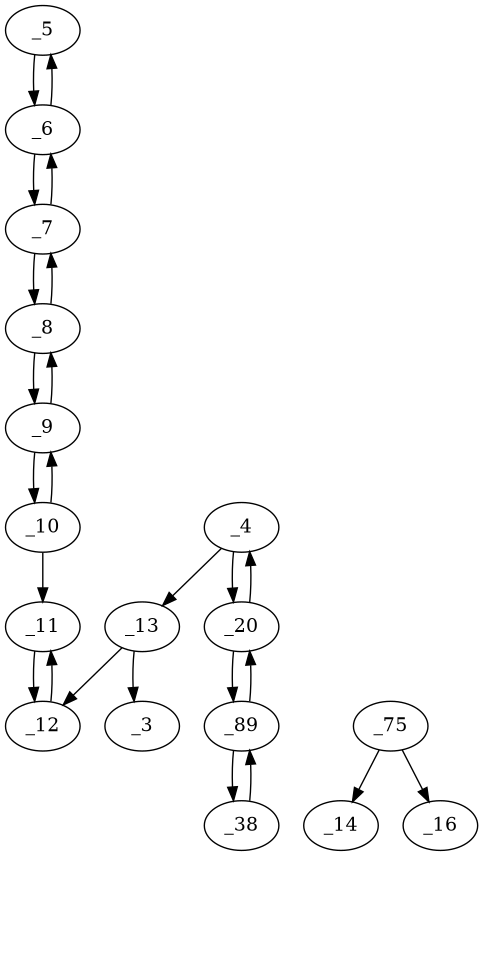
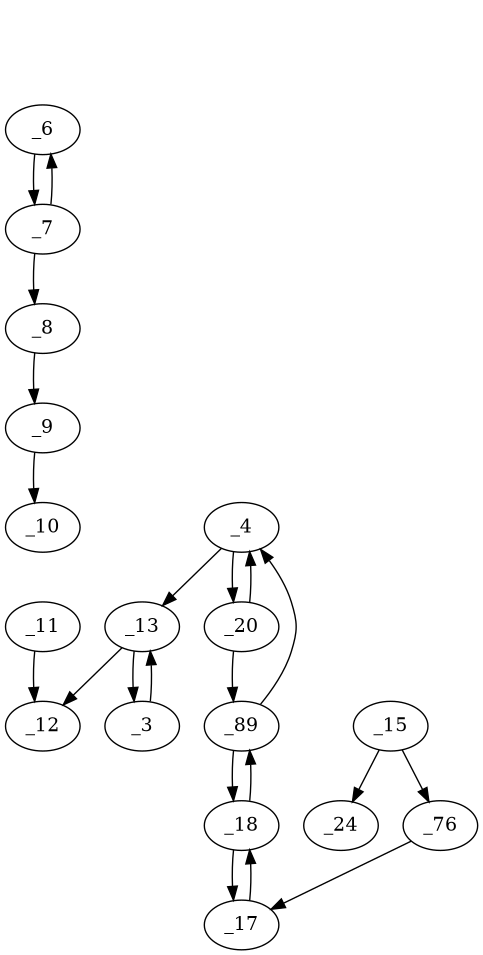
node "_5": removed
edge "_8" -> "_7": removed
edge "_9" -> "_8": removed
edge "_10" -> "_9": removed
edge "_10" -> "_11": removed
edge "_12" -> "_11": removed
edge "_3" -> "_13": added
edge "_89" -> "_20": now "_89" -> "_4"
node "_75": label "_75" -> "_15"
node "_38": label "_38" -> "_18"
node "_14": label "_14" -> "_24"
node "_16": label "_16" -> "_76"
node "_17": added
